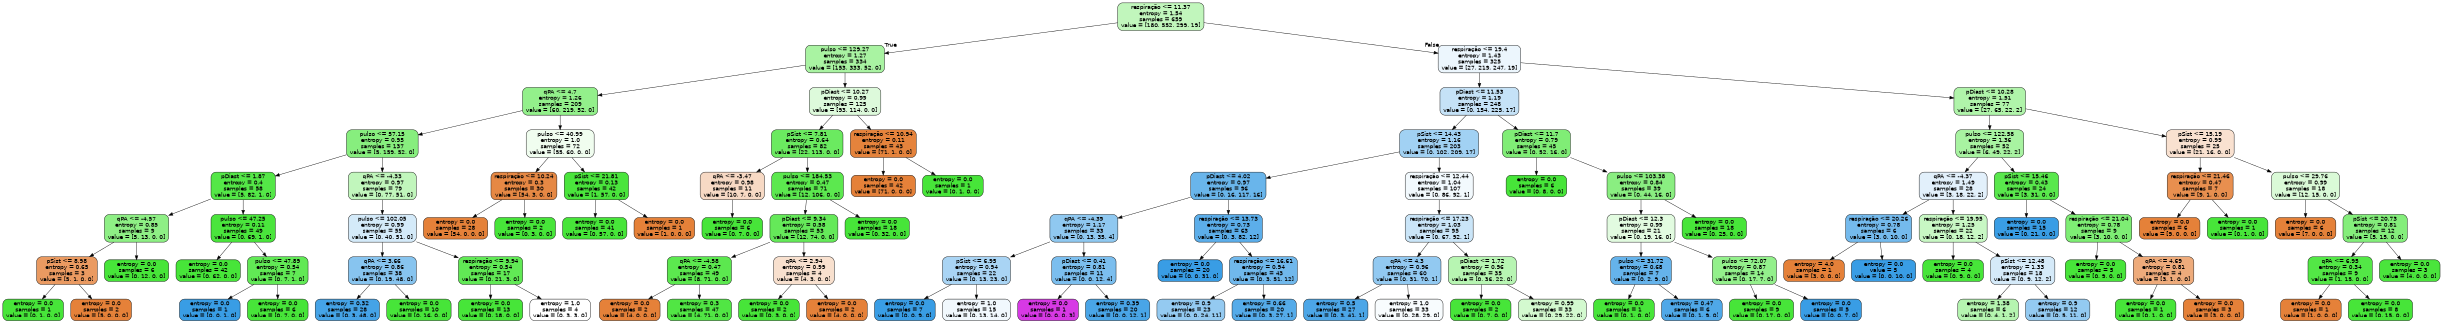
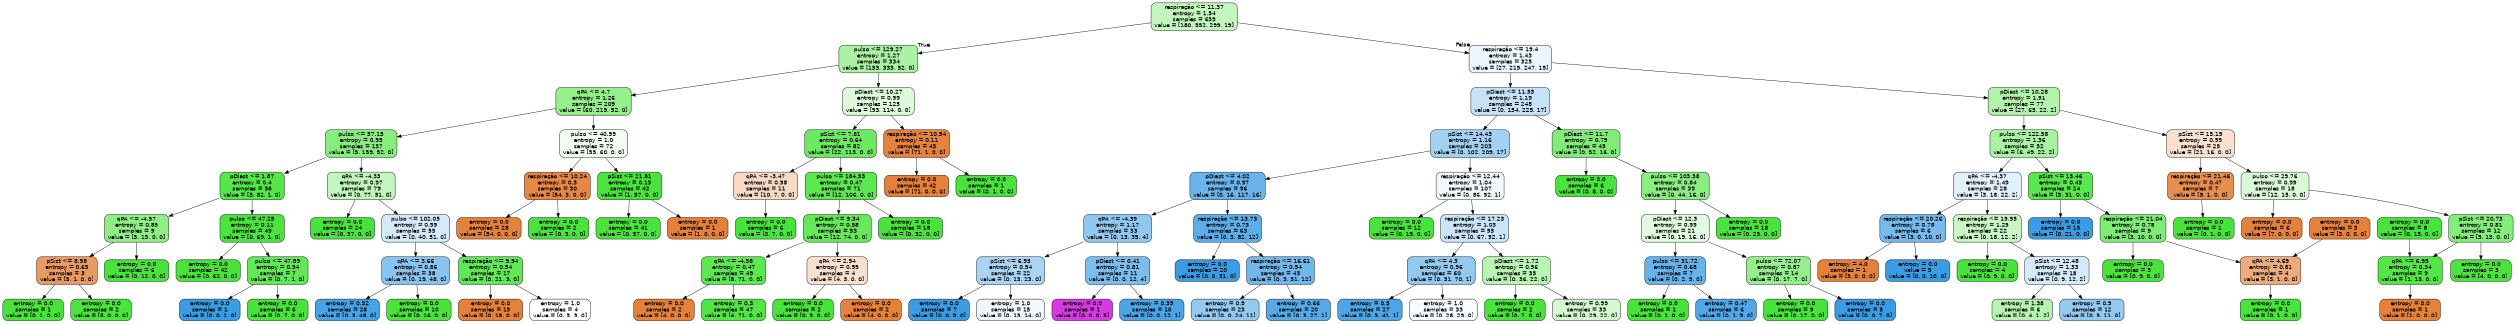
node "entropy = 0.0 samples = 24 value = [0, 37, 0, 0]": added
node "entropy = 0.0 samples = 12 value = [0, 19, 0, 0]": added
node "entropy = 0.0 samples = 6 value = [9, 0, 0, 0]": removed
edge "qPA <= 6.95 entropy = 0.34 samples = 9 value = [1, 15, 0, 0]" -> "entropy = 0.0 samples = 8 value = [0, 15, 0, 0]": reversed
edge "qPA <= 4.69 entropy = 0.81 samples = 4 value = [3, 1, 0, 0]" -> "entropy = 0.0 samples = 3 value = [3, 0, 0, 0]": reversed
node "entropy = 0.0 samples = 2 value = [5, 0, 0, 0]": fillcolor #e58139 -> #4ae53c
node "entropy = 0.0 samples = 13 value = [0, 18, 0, 0]": fillcolor #47e539 -> #e58139
node "entropy = 0.39 samples = 20 value = [0, 0, 12, 1]": label "entropy = 0.39 samples = 20 value = [0, 0, 12, 1]" -> "entropy = 0.39 samples = 10 value = [0, 0, 12, 1]"
